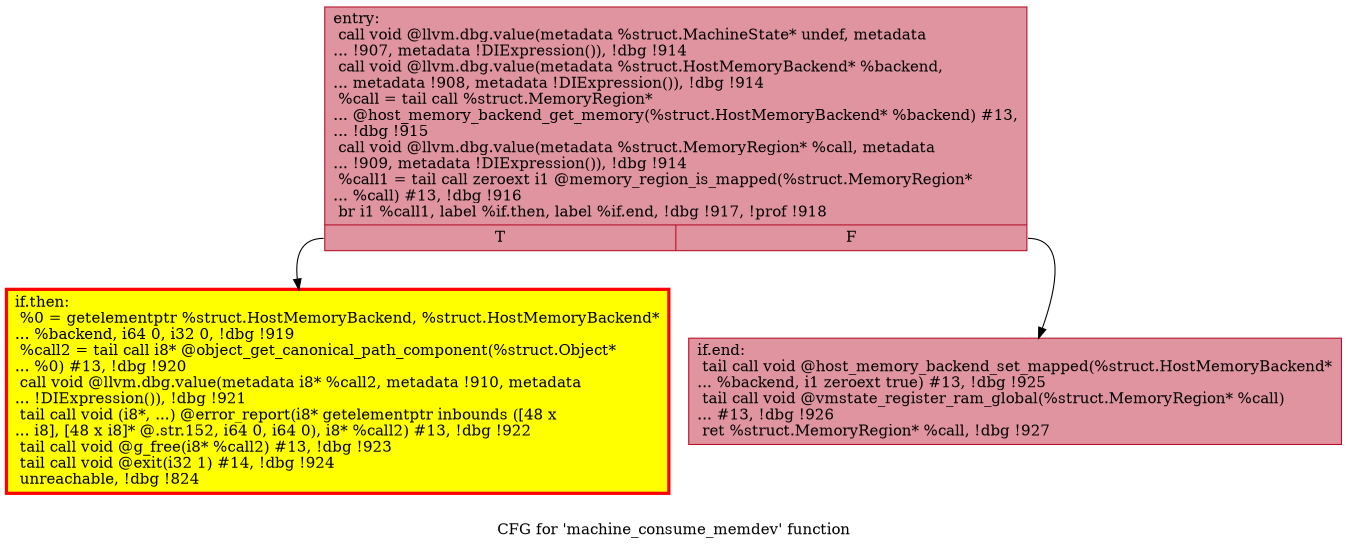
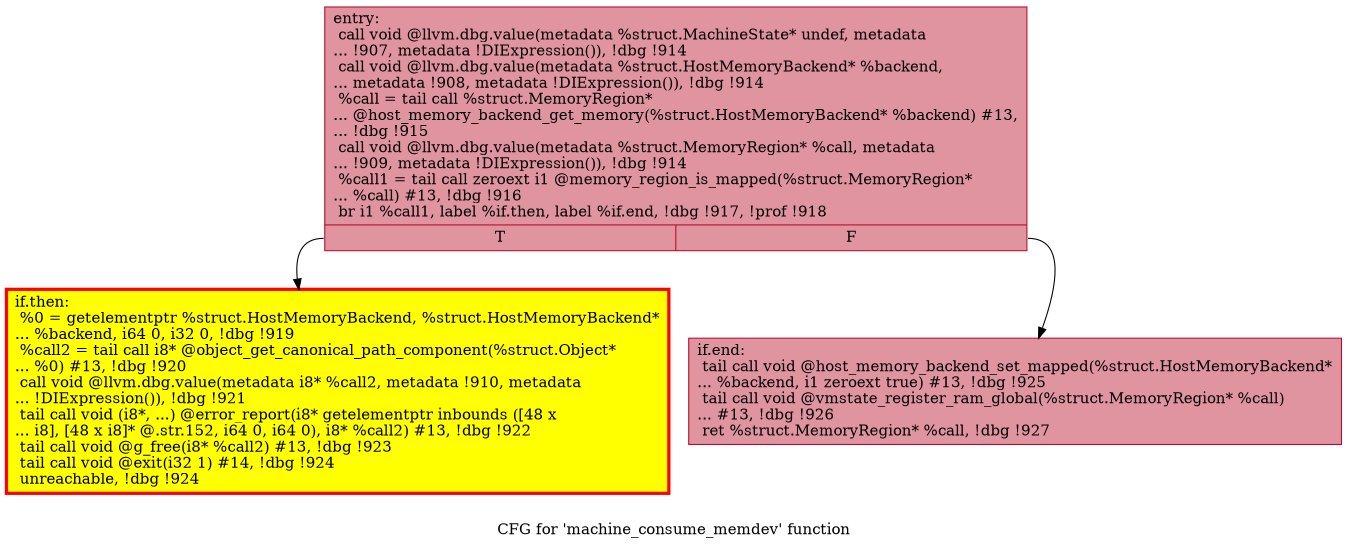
node "if.then:": text "unreachable, !dbg !824" -> "unreachable, !dbg !924"
